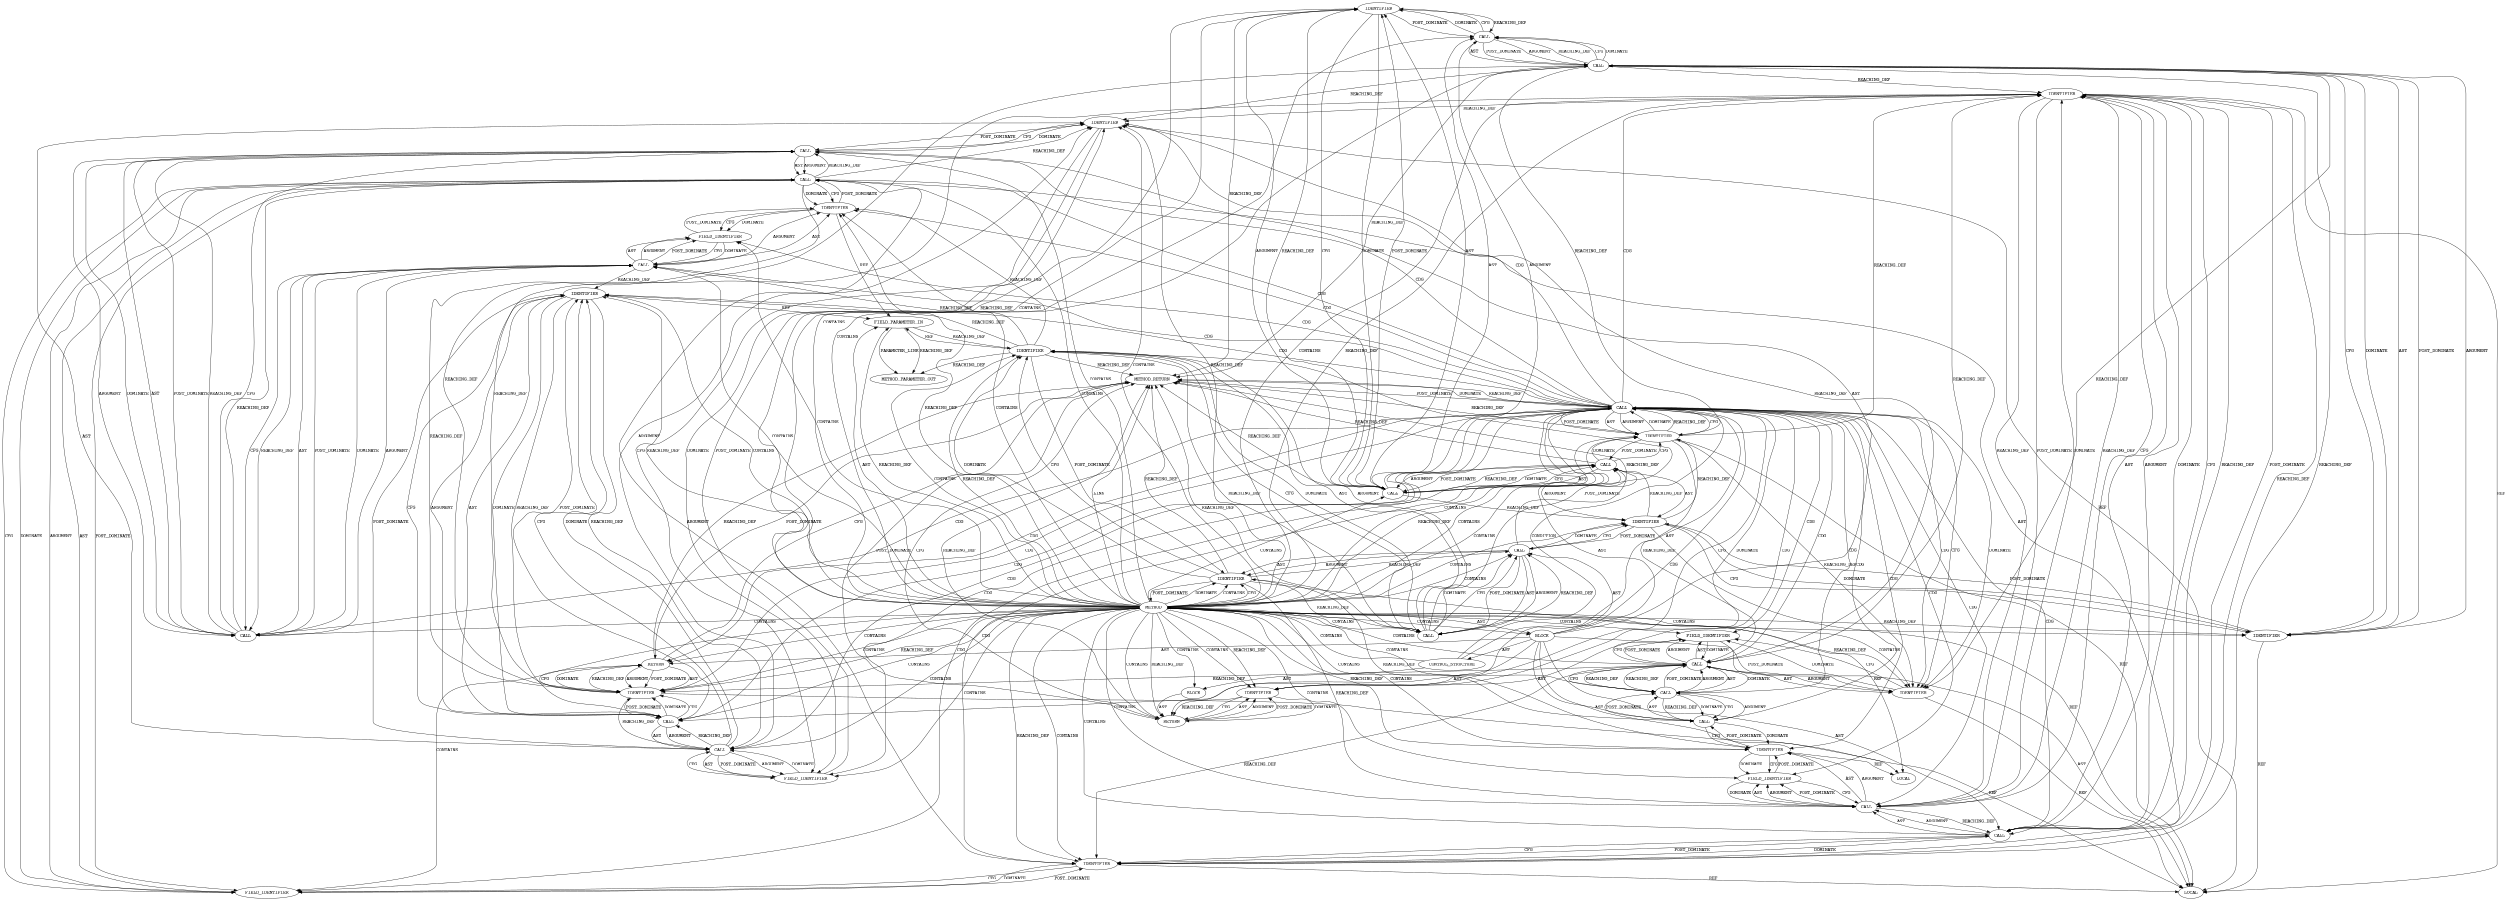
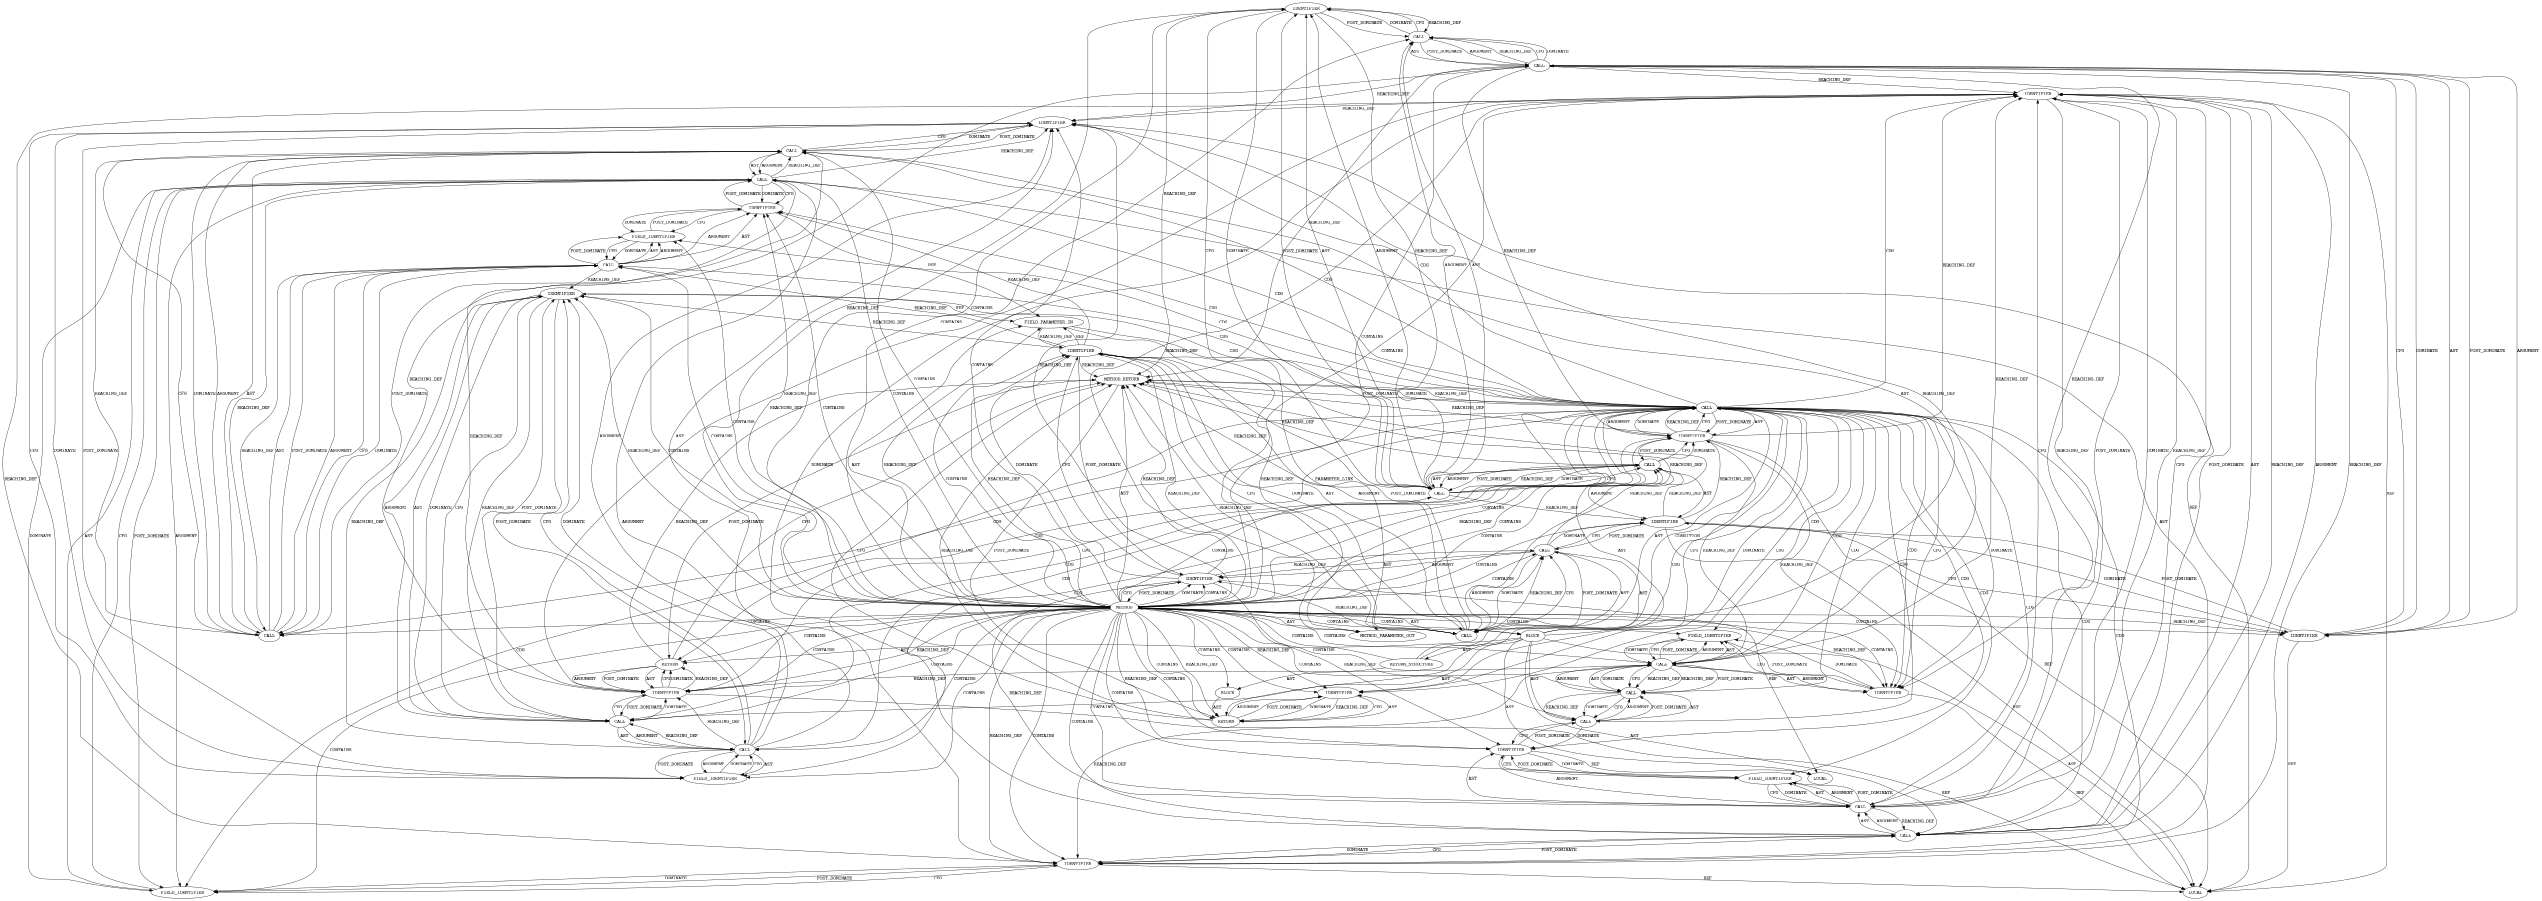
edge "METHOD" -> "METHOD_RETURN": label "LINK" -> "AST"
edge "METHOD" -> "METHOD_PARAMETER_OUT": added, label "AST"
node "CONTROL_STRUCTURE": label "CONTROL_STRUCTURE" -> "RETURN_STRUCTURE"
